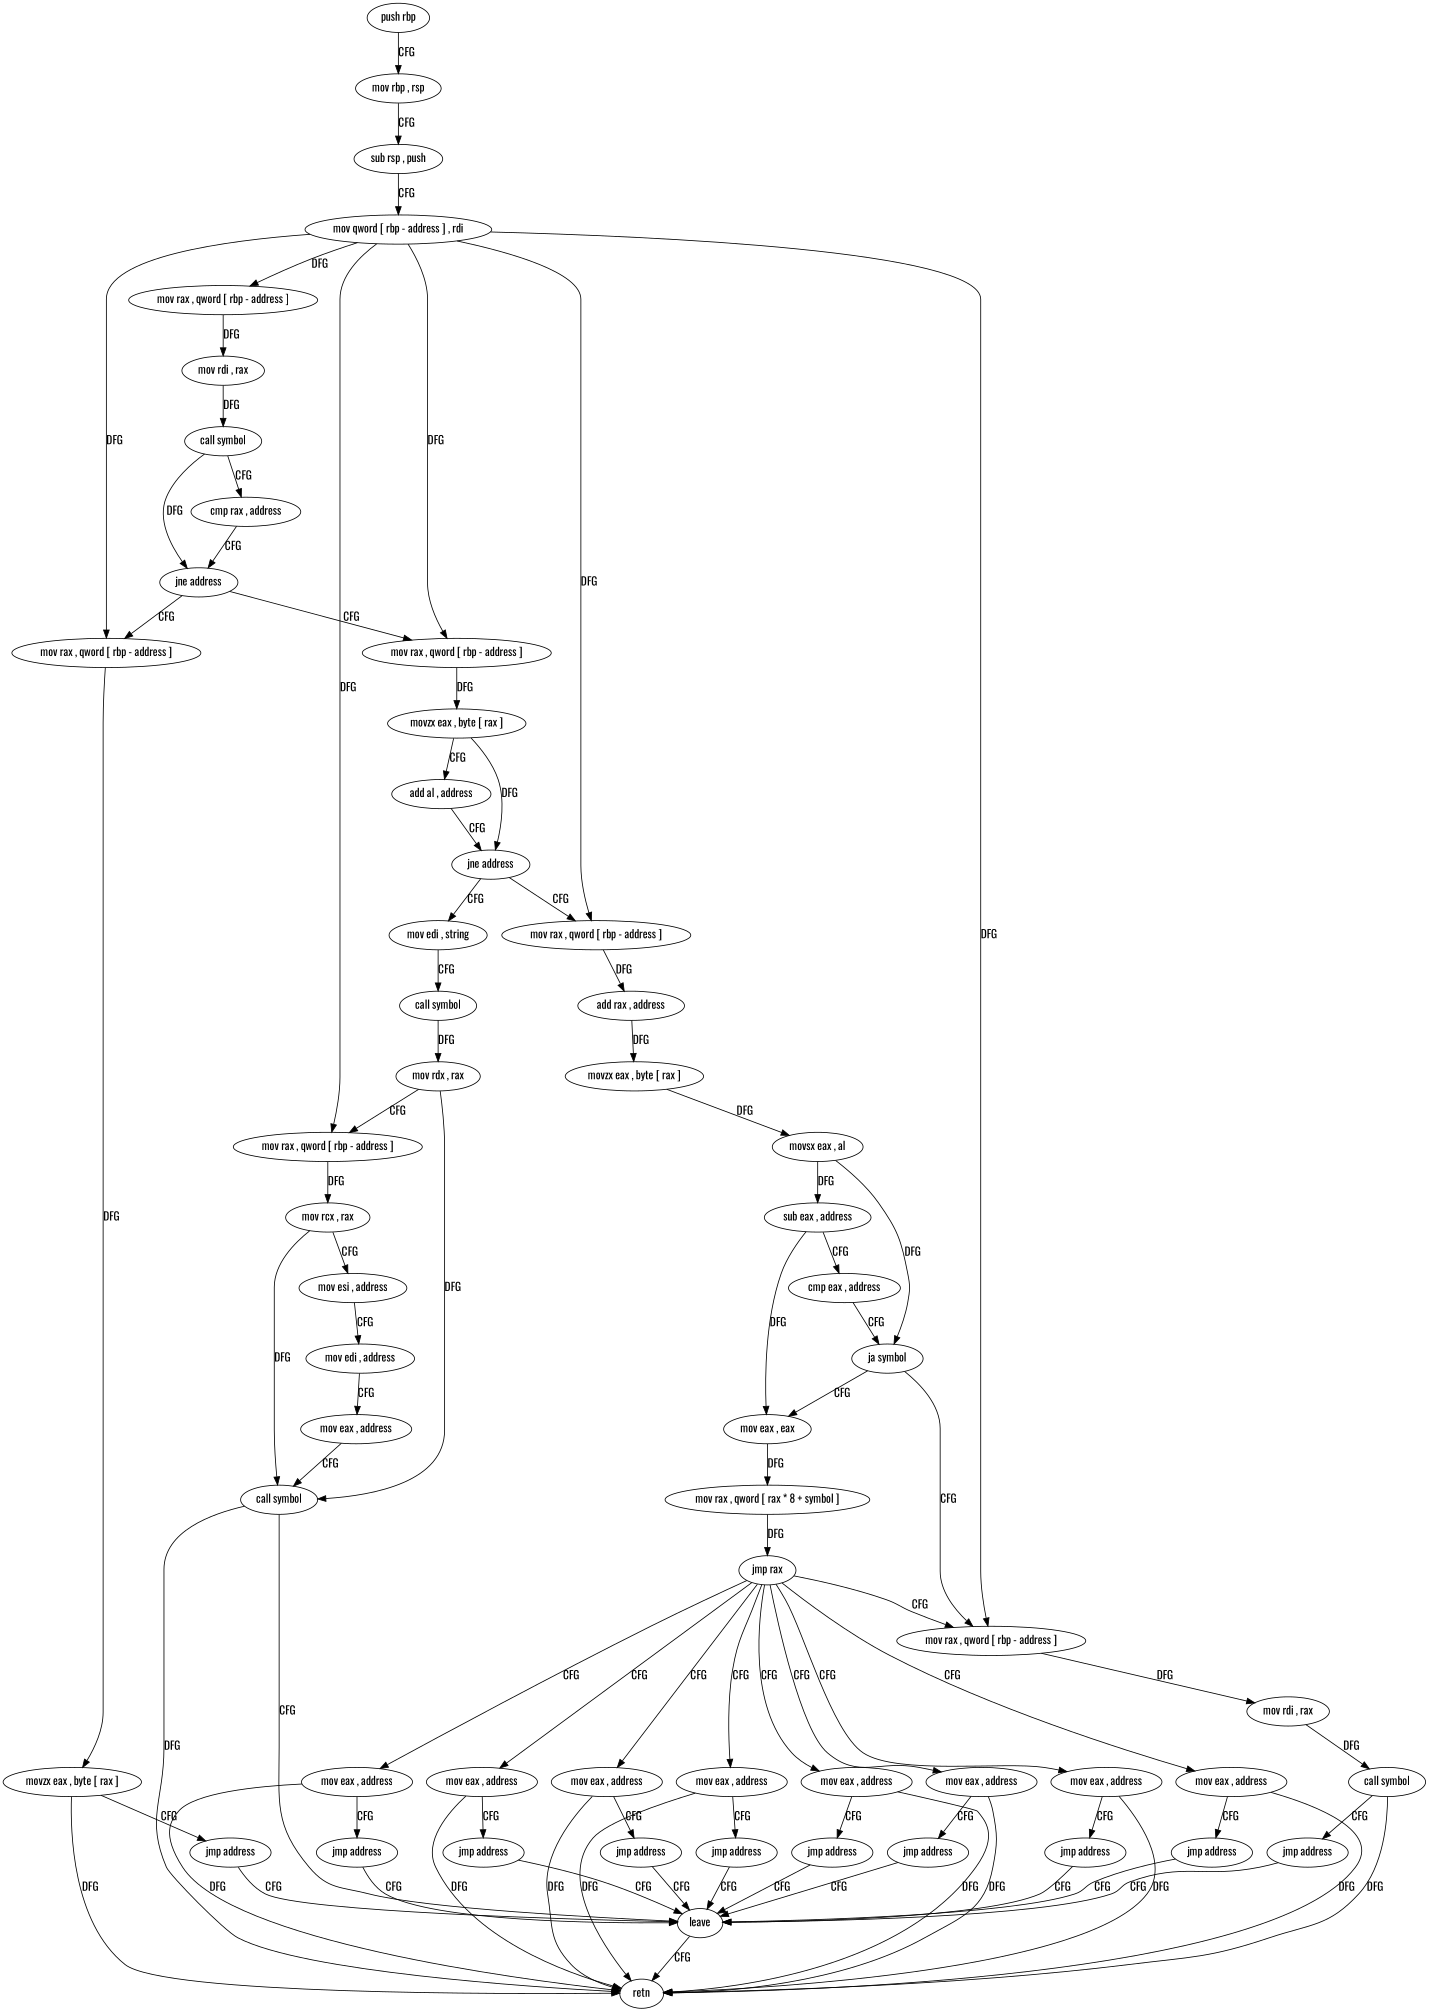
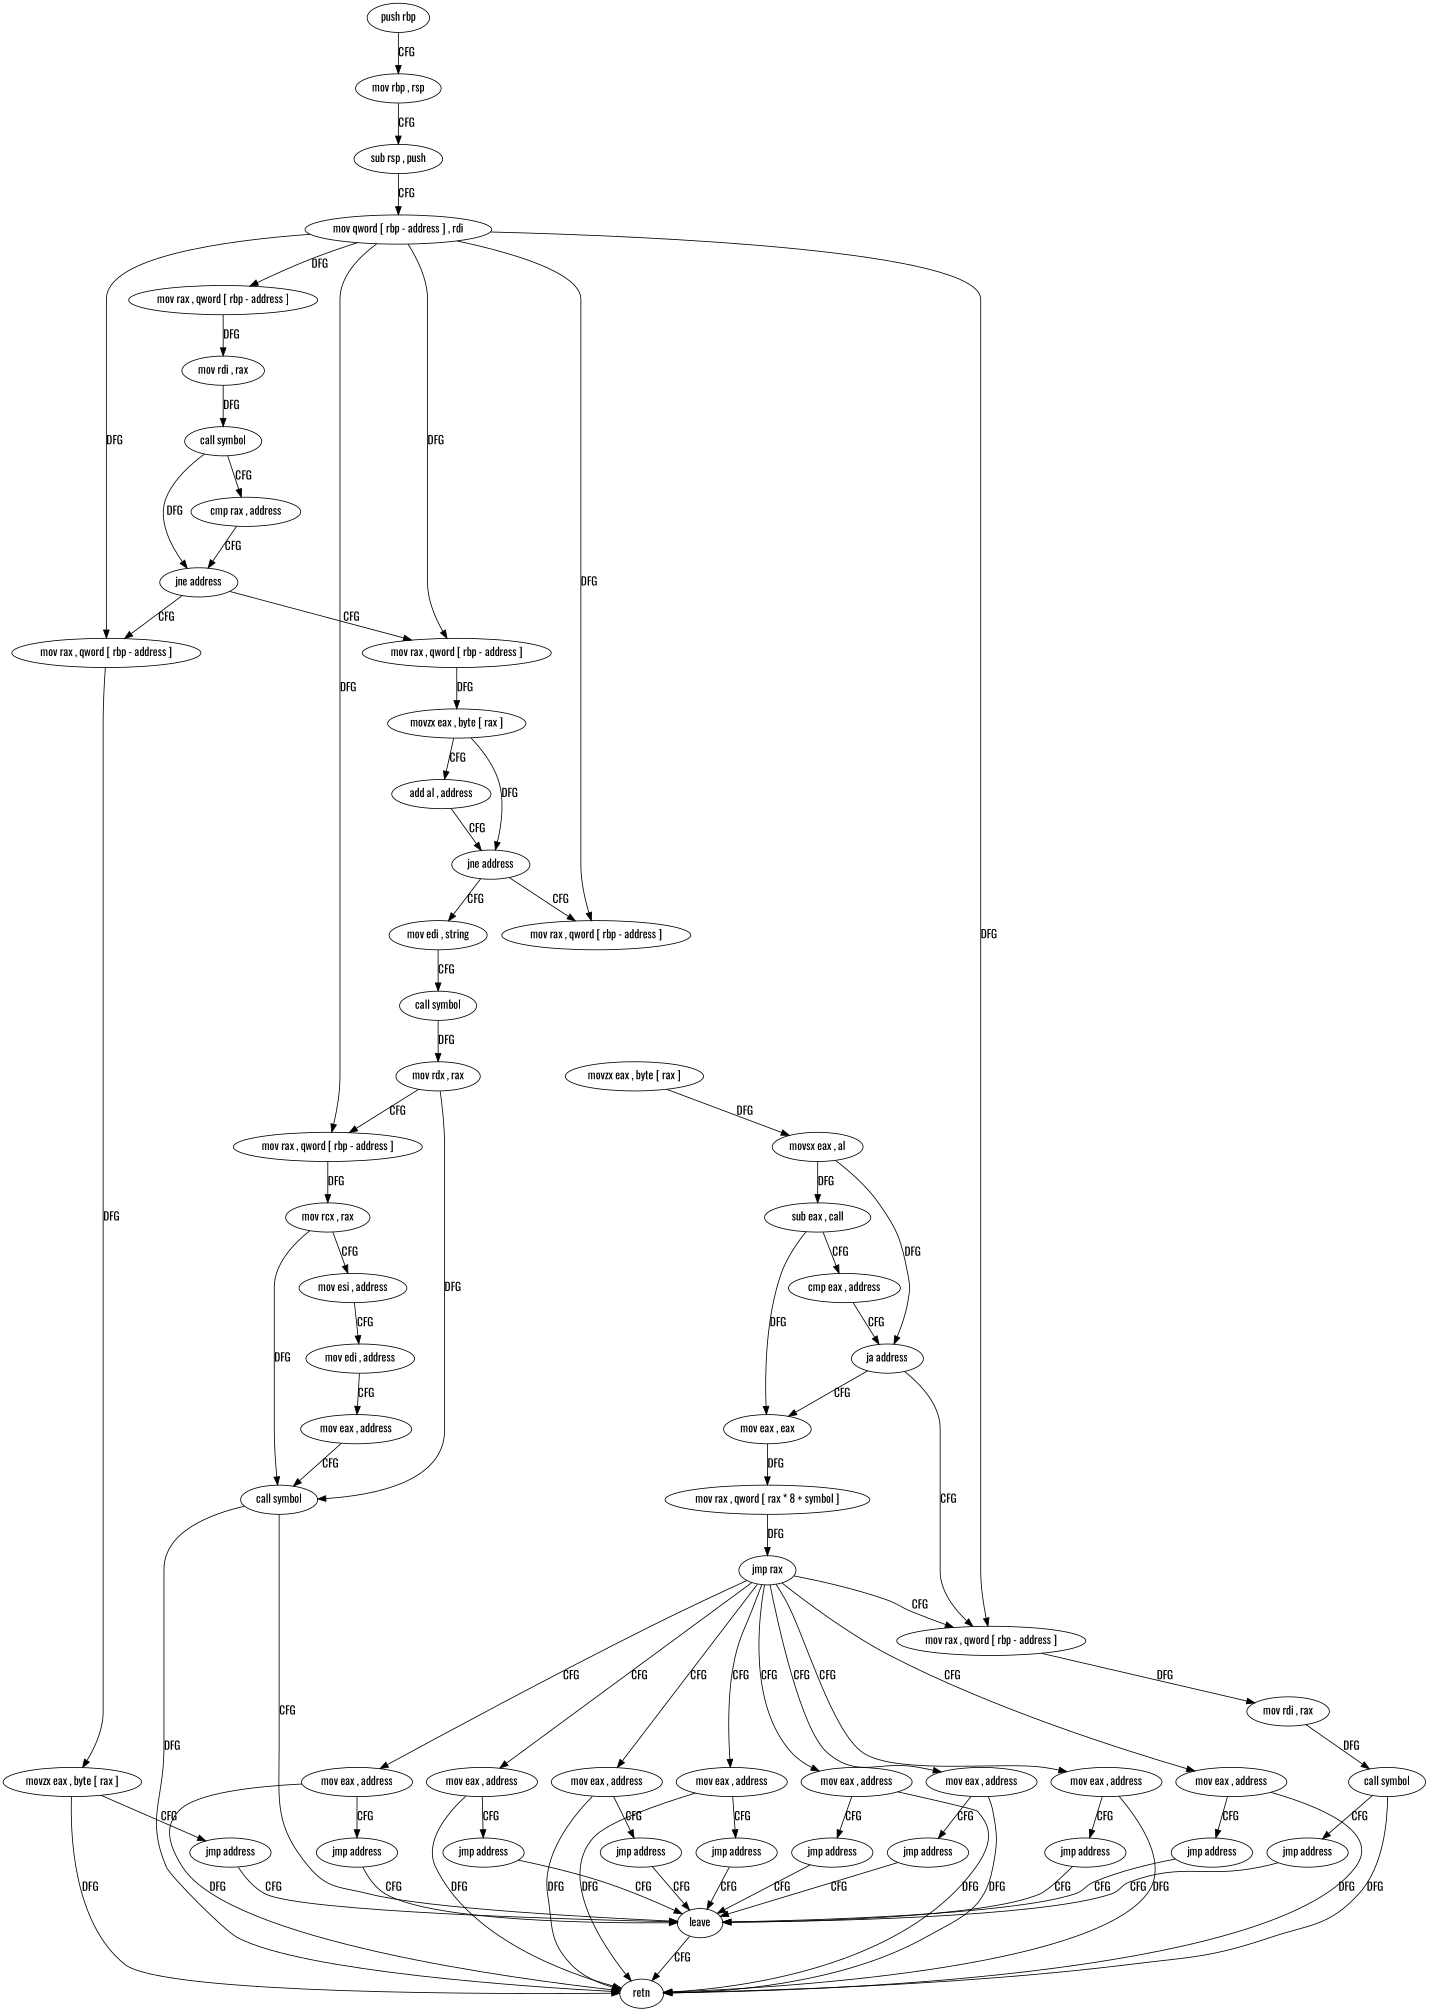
node "add rax , address": removed
node "sub eax , address": label "sub eax , address" -> "sub eax , call"
node "ja symbol": label "ja symbol" -> "ja address"
